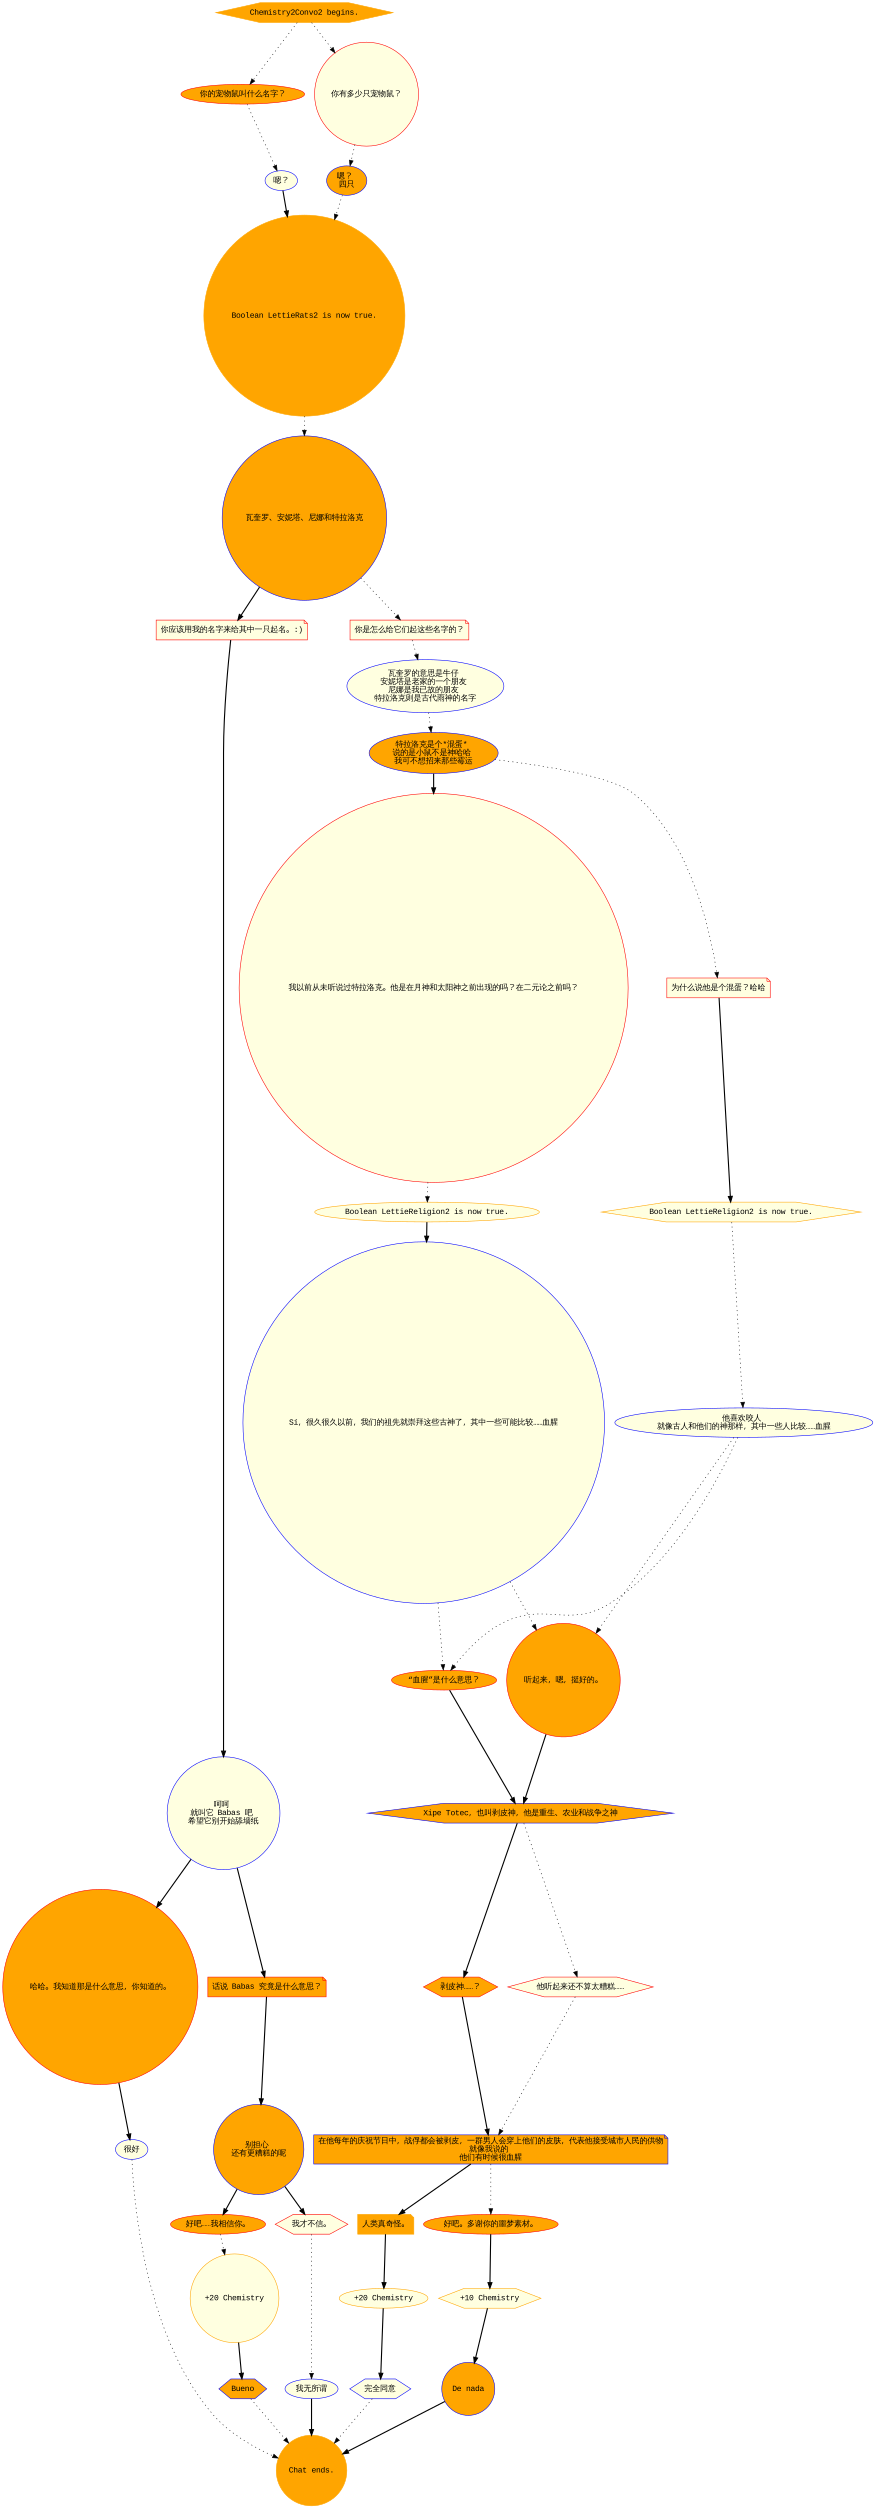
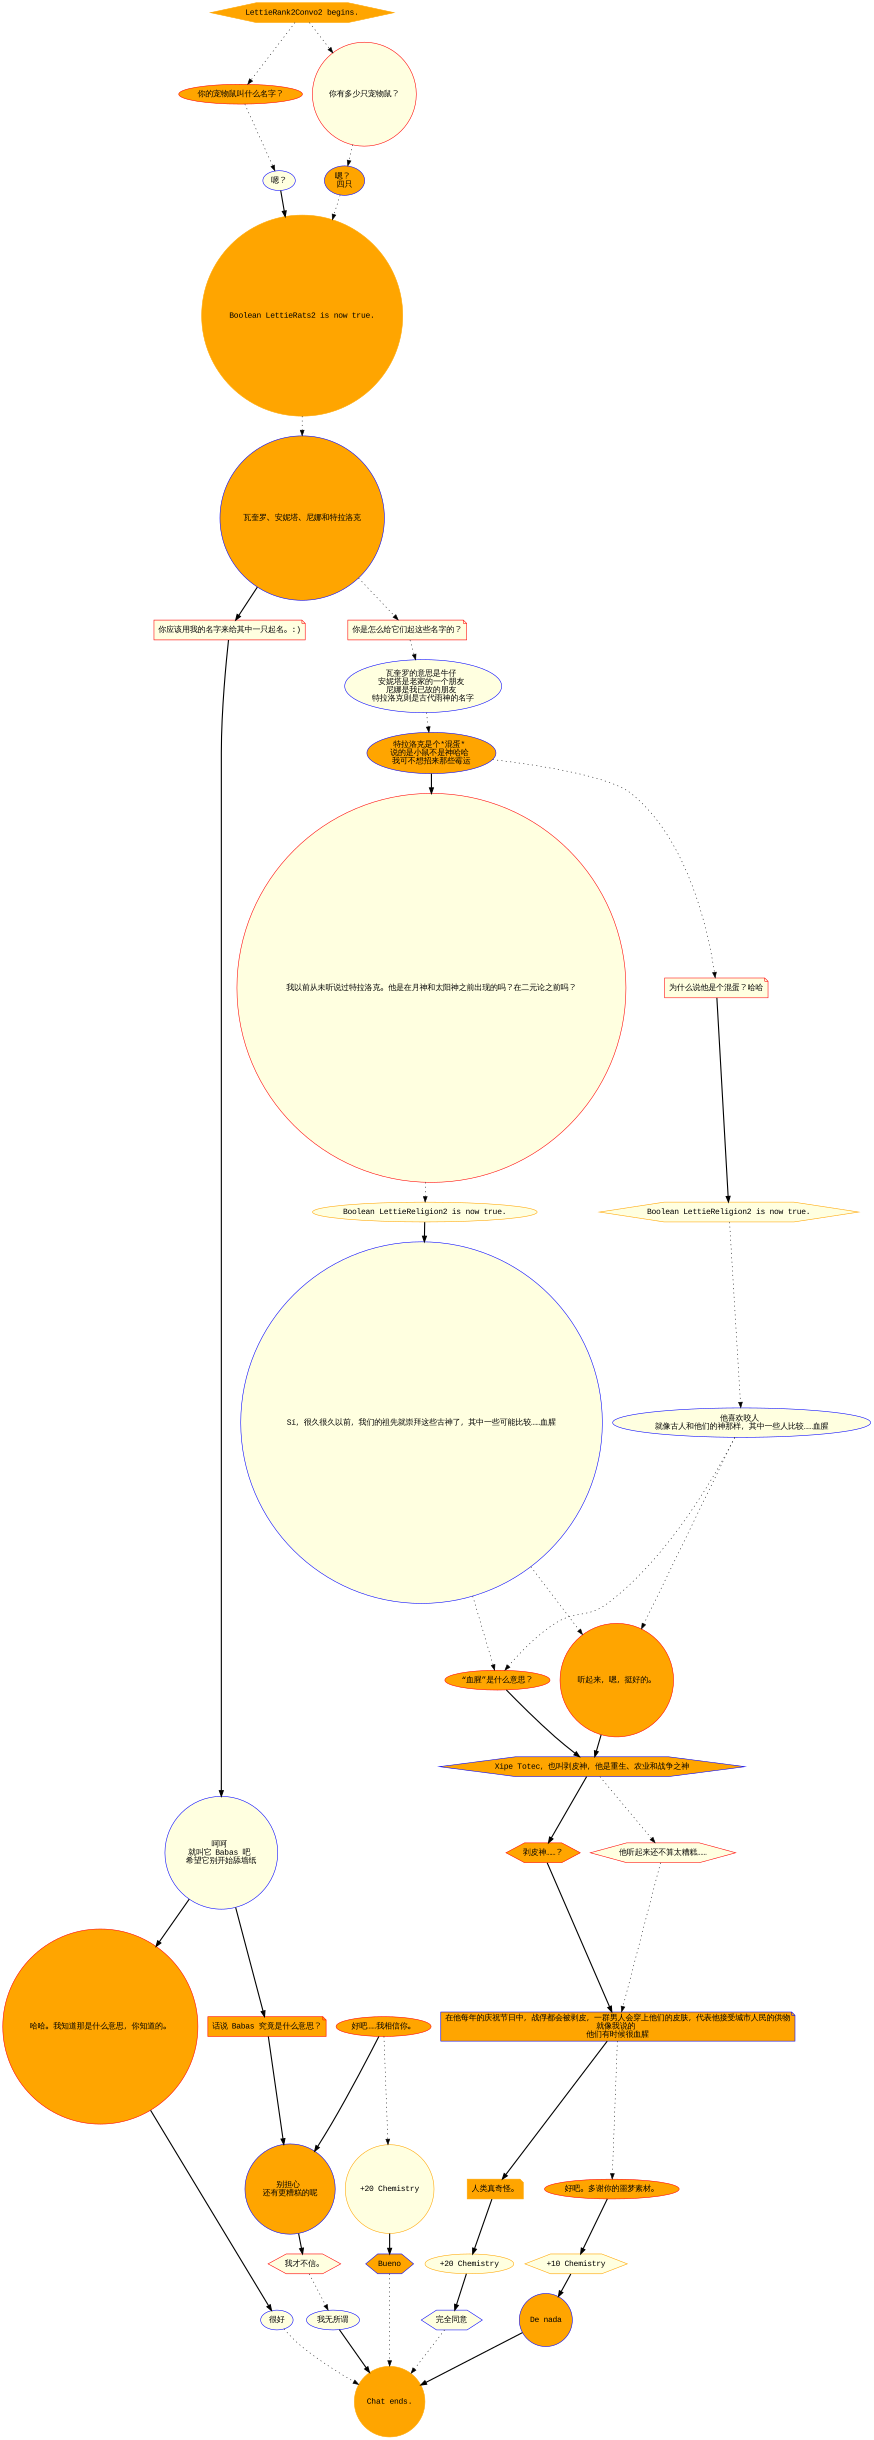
node "Chemistry2Convo2 begins.": label "Chemistry2Convo2 begins." -> "LettieRank2Convo2 begins."
edge "别担心 还有更糟糕的呢" -> "好吧……我相信你。": reversed
